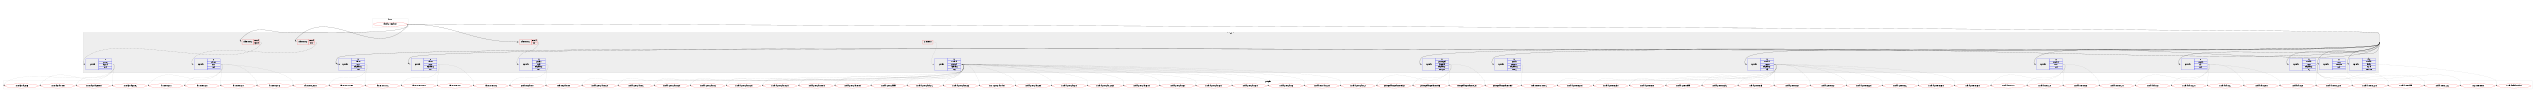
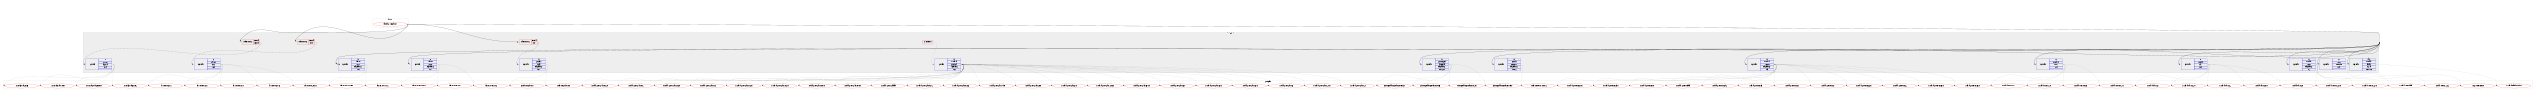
node "sys-sys/automake-1.7.9-r3": label "sys-sys/automake-1.7.9-r3" -> "sys-devel/automake-1.7.9-r3"
node "sys-devel/positive-1.14.1-r1": label "sys-devel/positive-1.14.1-r1" -> "sys-devel/automake-1.14.1-r1"
